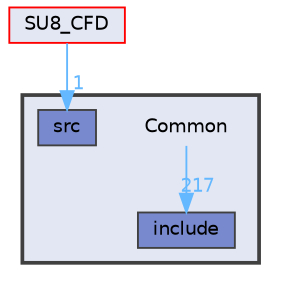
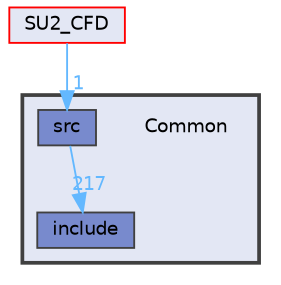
node "SU8_CFD": label "SU8_CFD" -> "SU2_CFD"
edge "Common" -> "include": now "src" -> "include"
